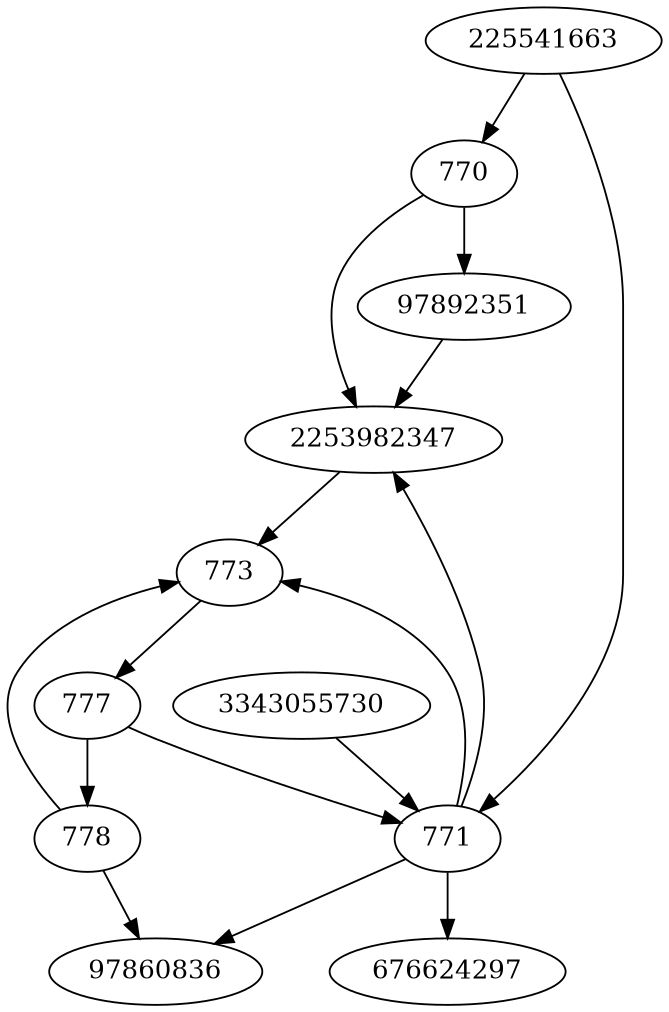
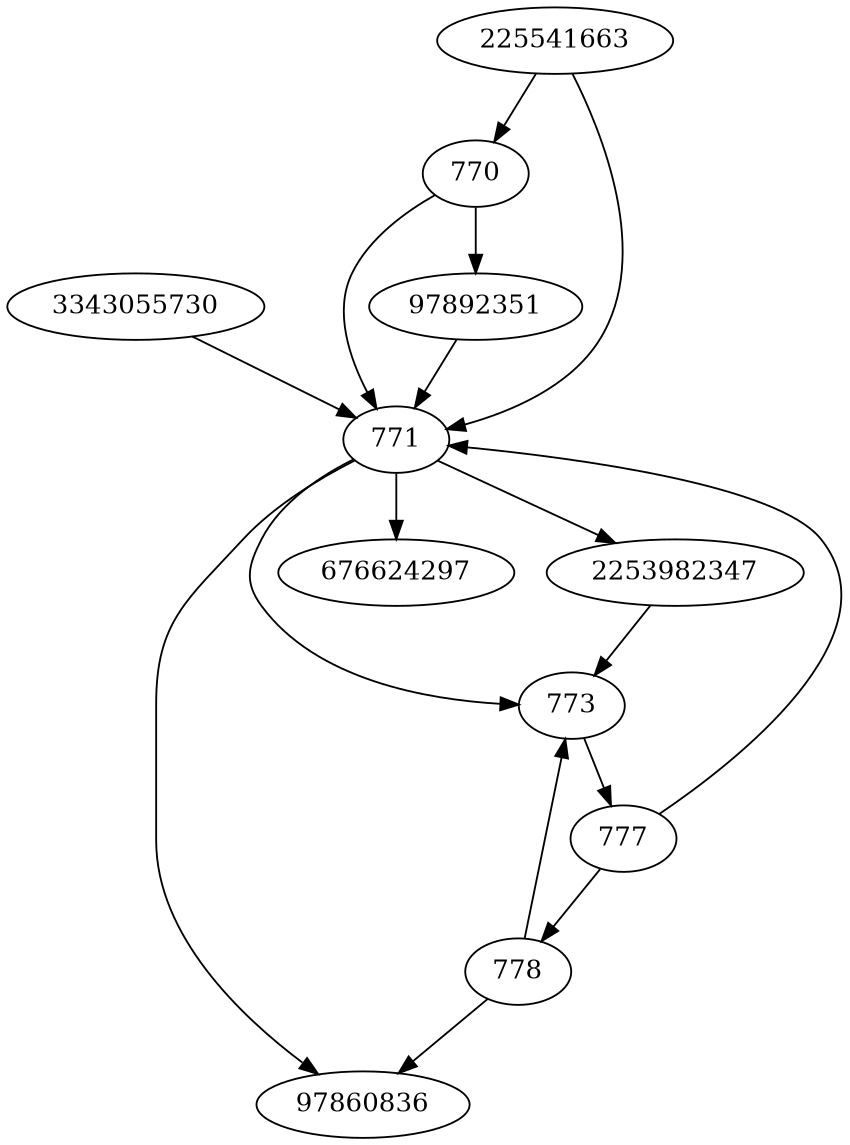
edge "770" -> "2253982347": now "770" -> "771"
edge "97892351" -> "2253982347": now "97892351" -> "771"
